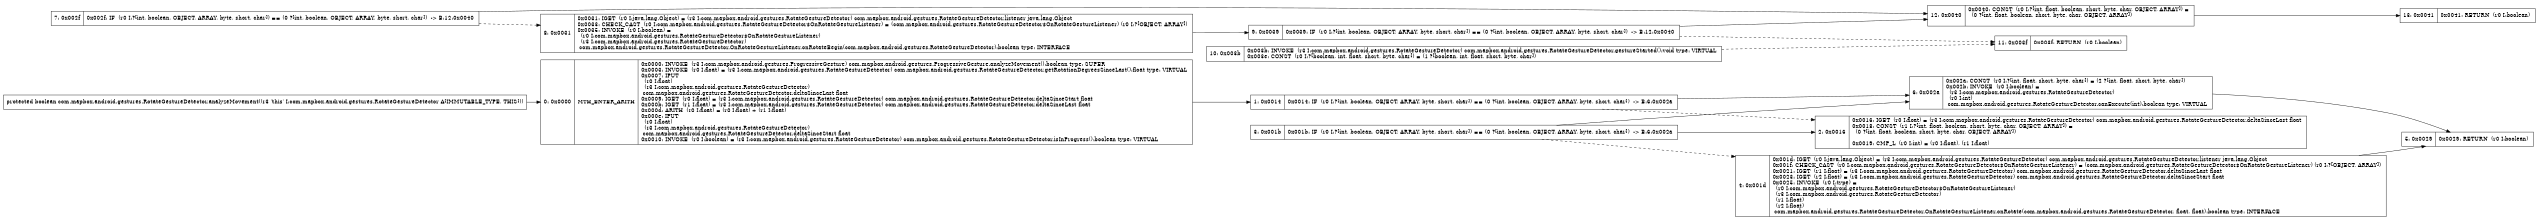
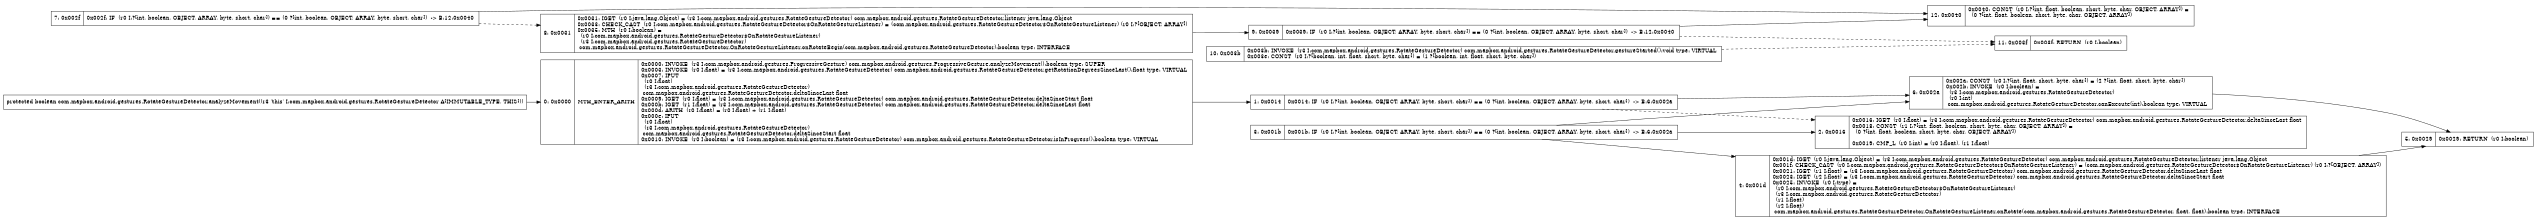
node "13: 0x0041": removed
node "8: 0x0031": text "0x0035: INVOKE  (r0 I:boolean) =" -> "0x0035: MTH  (r0 I:boolean) ="
edge "3: 0x001b" -> "4: 0x001d": style dashed -> solid
